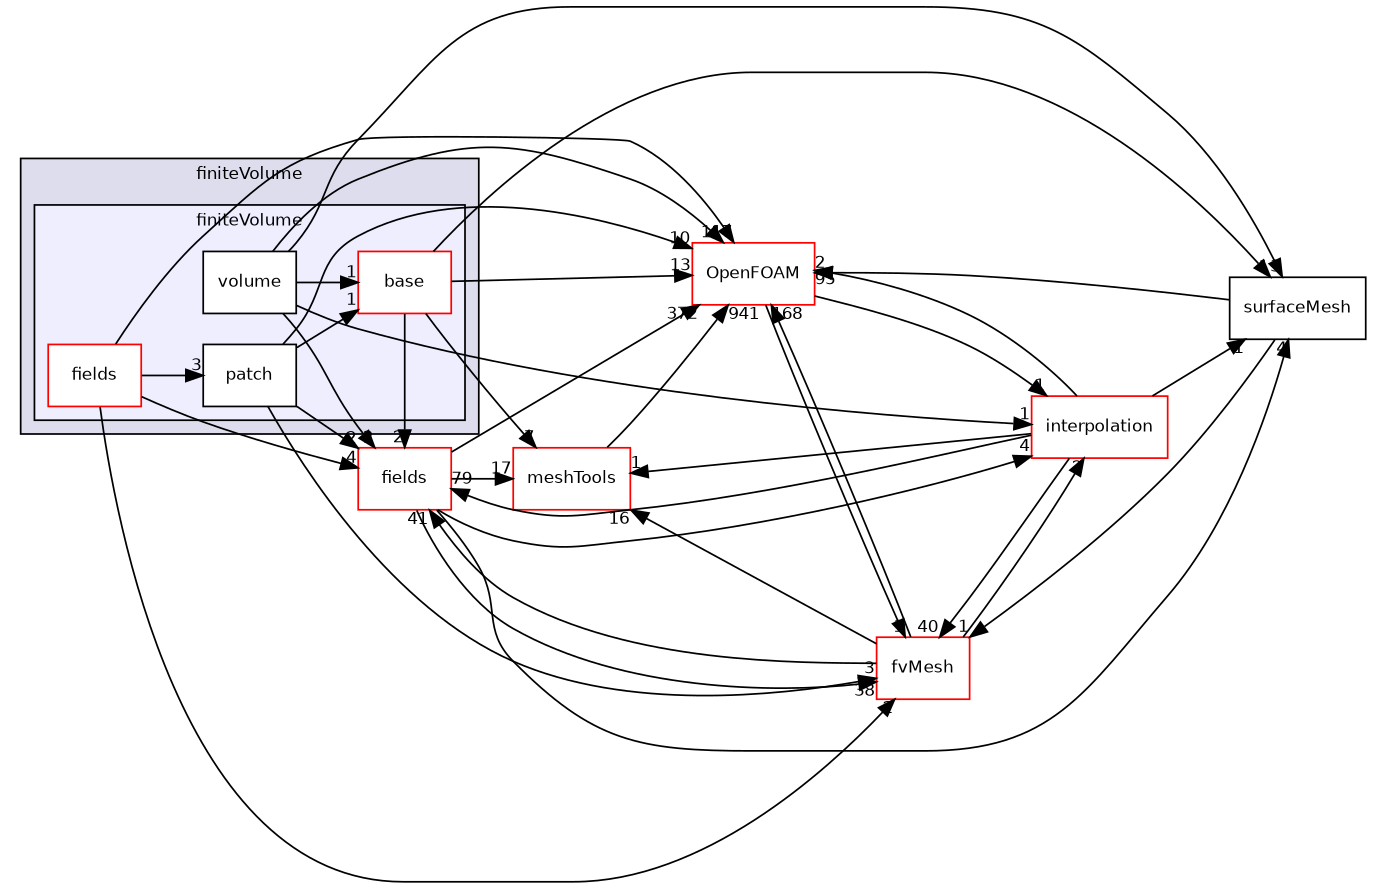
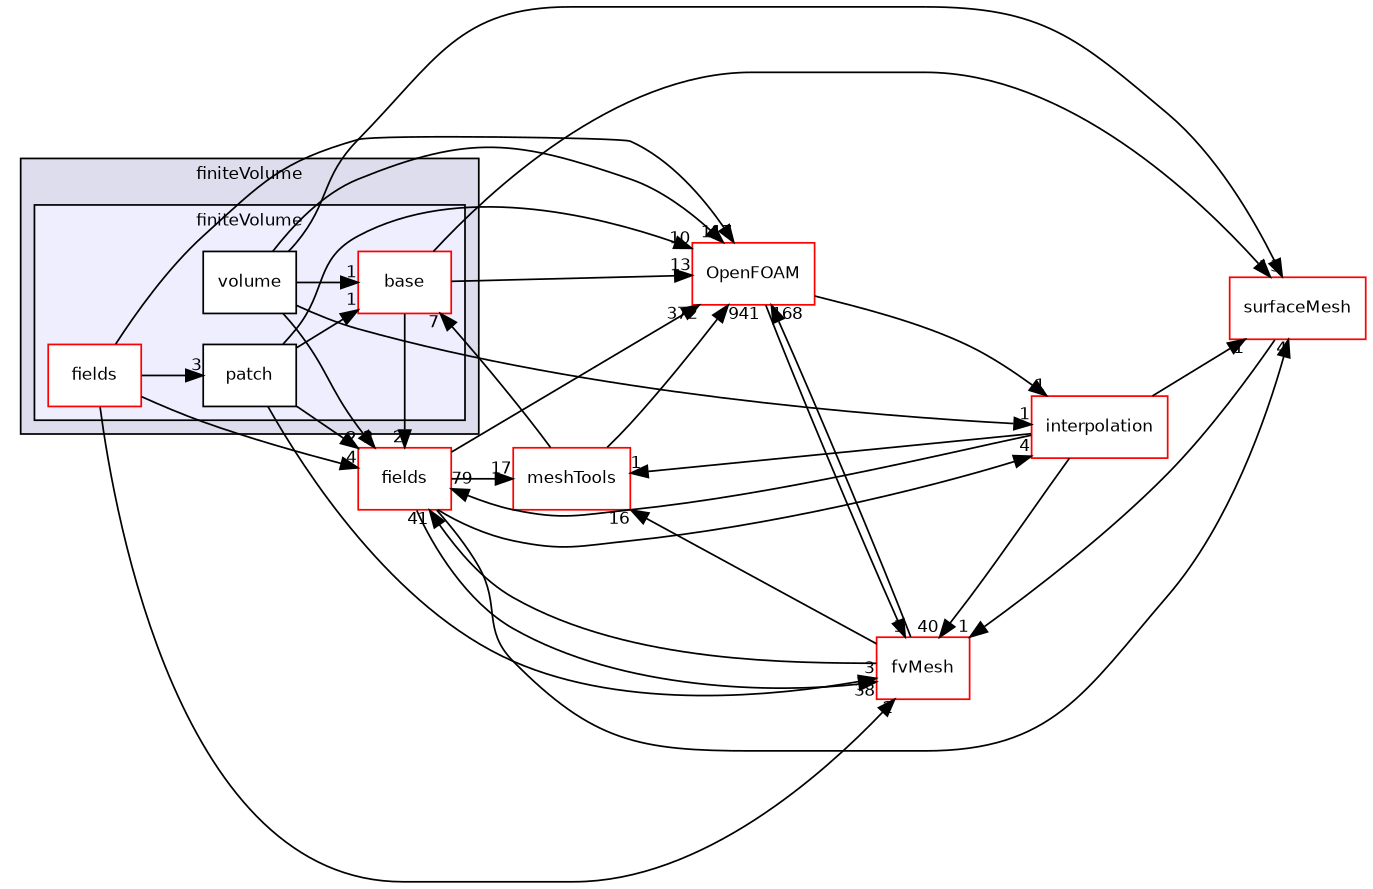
edge "surfaceMesh" -> "OpenFOAM": removed
node "surfaceMesh": color black -> red
edge "interpolation" -> "OpenFOAM": removed
edge "base" -> "meshTools": reversed
edge "fvMesh" -> "interpolation": removed
